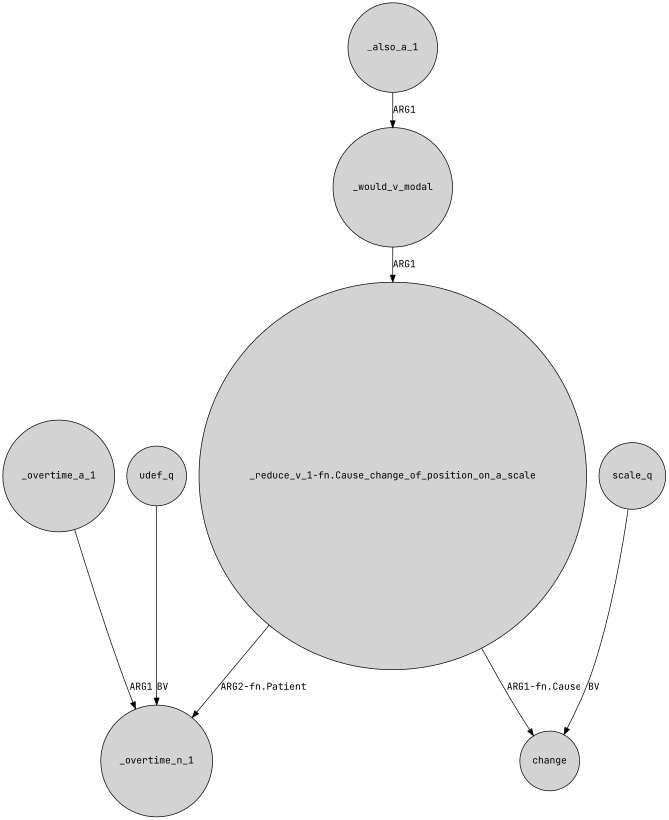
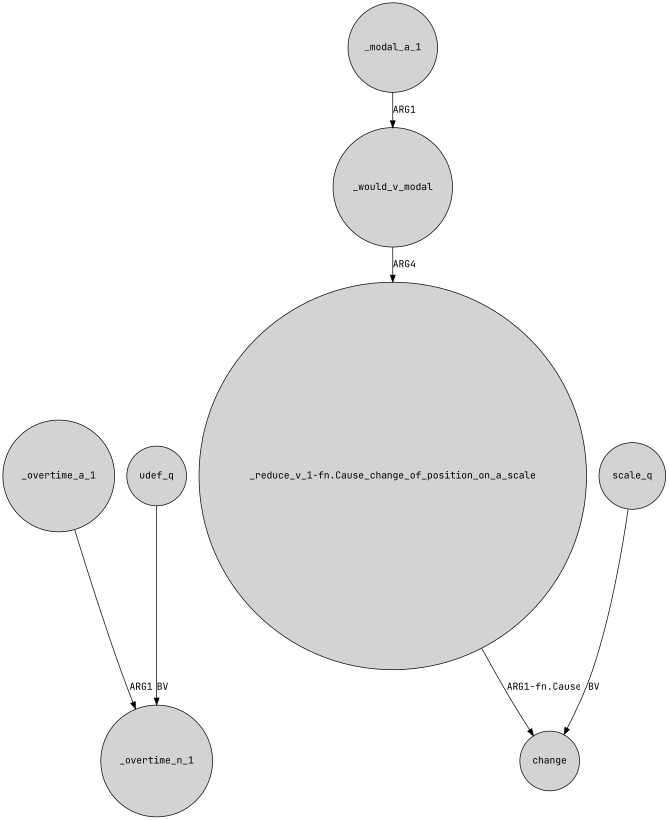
node "_also_a_1": label "_also_a_1" -> "_modal_a_1"
edge "_would_v_modal" -> "_reduce_v_1-fn.Cause_change_of_position_on_a_scale": label "ARG1" -> "ARG4"
edge "_reduce_v_1-fn.Cause_change_of_position_on_a_scale" -> "_overtime_n_1": removed, label "ARG2-fn.Patient"
